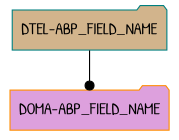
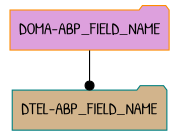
edge "DTEL-ABP_FIELD_NAME" -> "DOMA-ABP_FIELD_NAME": reversed
